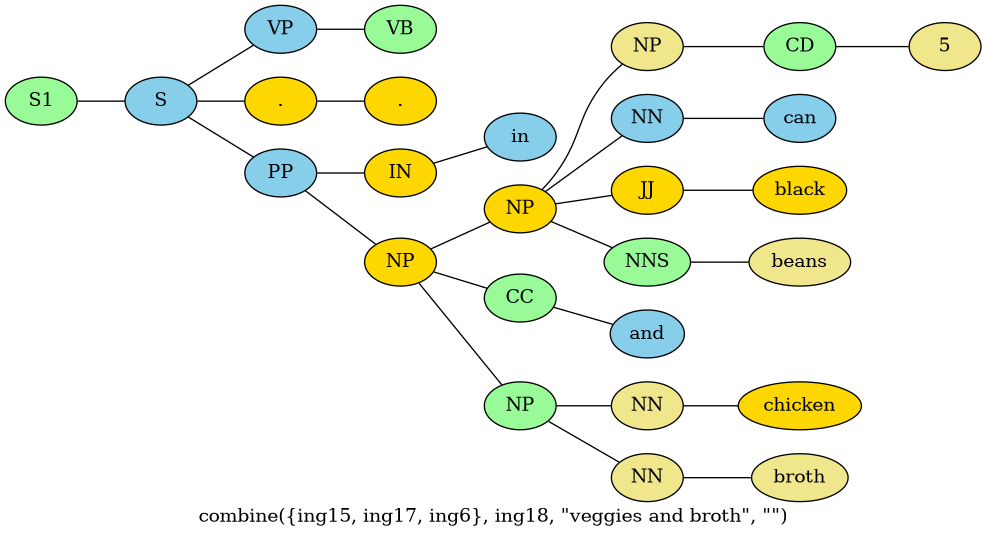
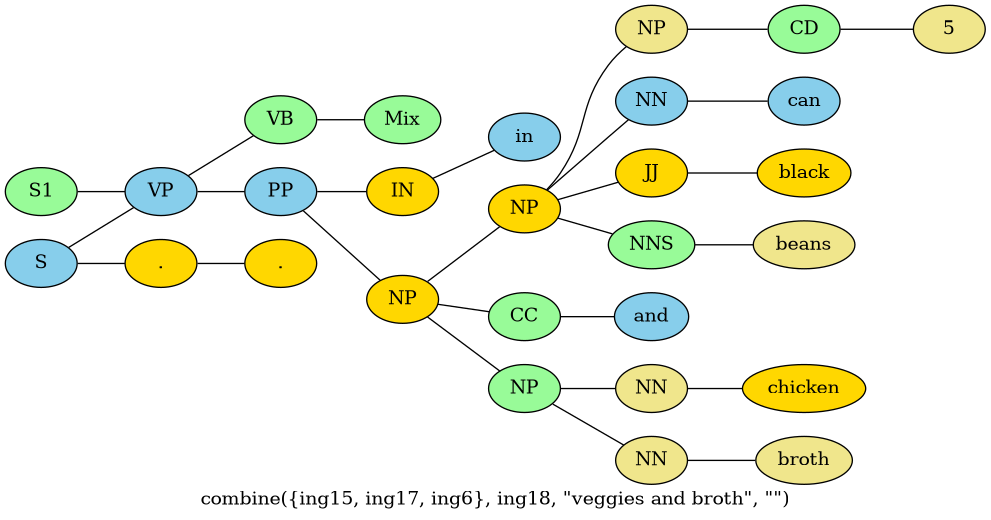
edge "S1" -- "S": now "S1" -- "VP"
node "Mix": added
edge "S" -- "PP": now "VP" -- "PP"
